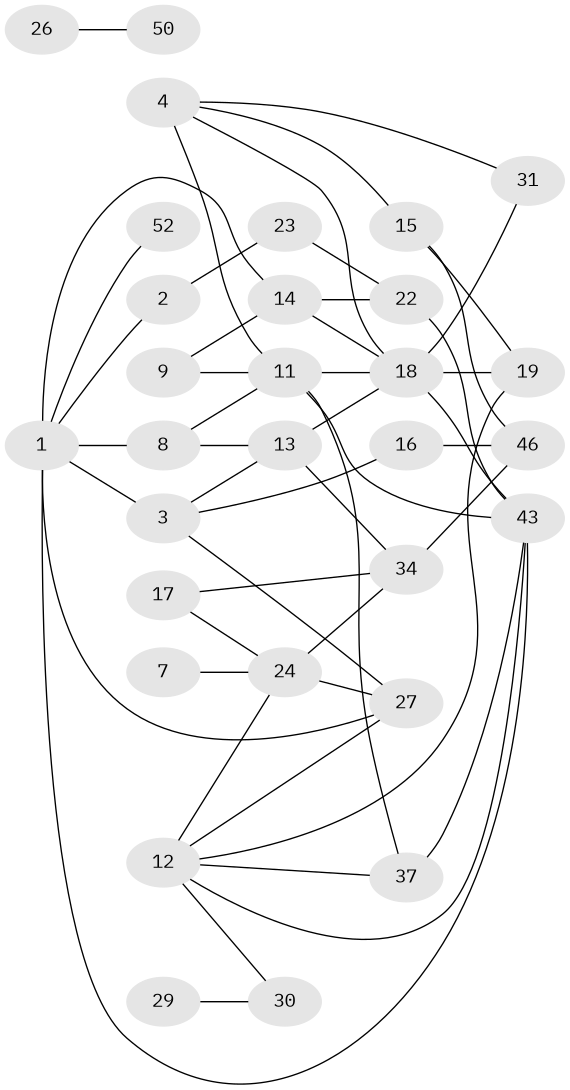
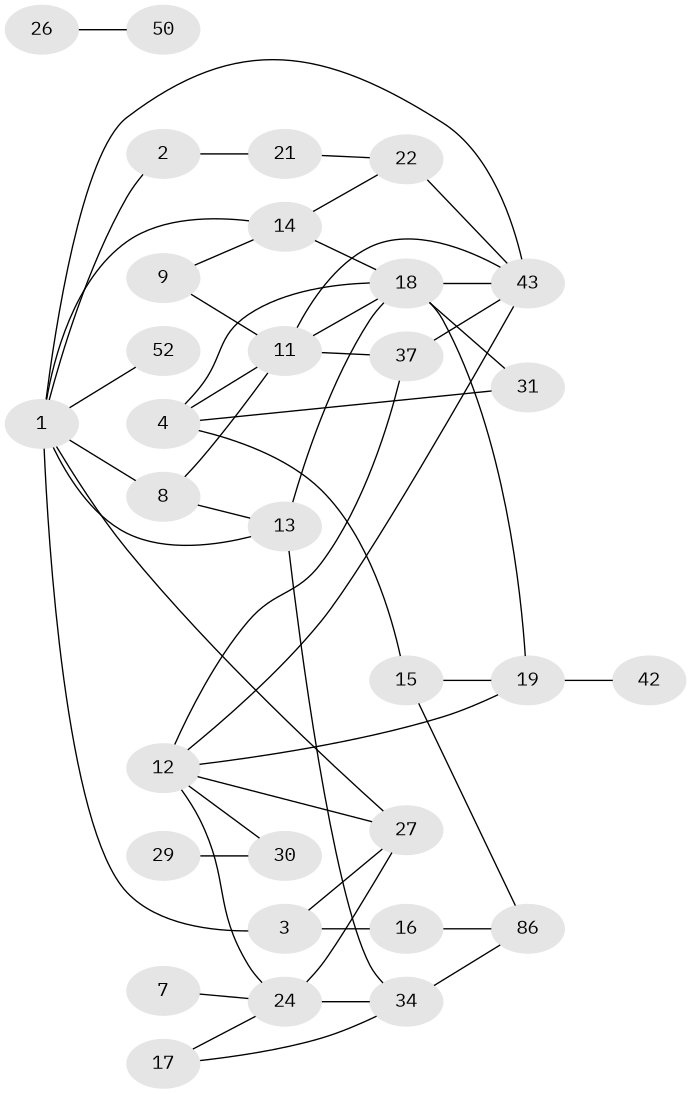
node "23": label "23" -> "21"
node "46": label "46" -> "86"
edge "13" -- "3": now "13" -- "1"
node "42": added
